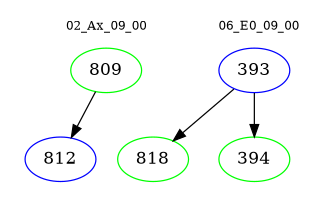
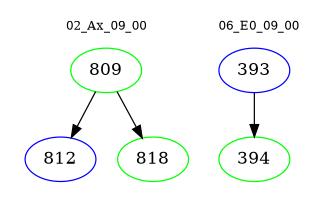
edge "393" -> "818": now "809" -> "818"
